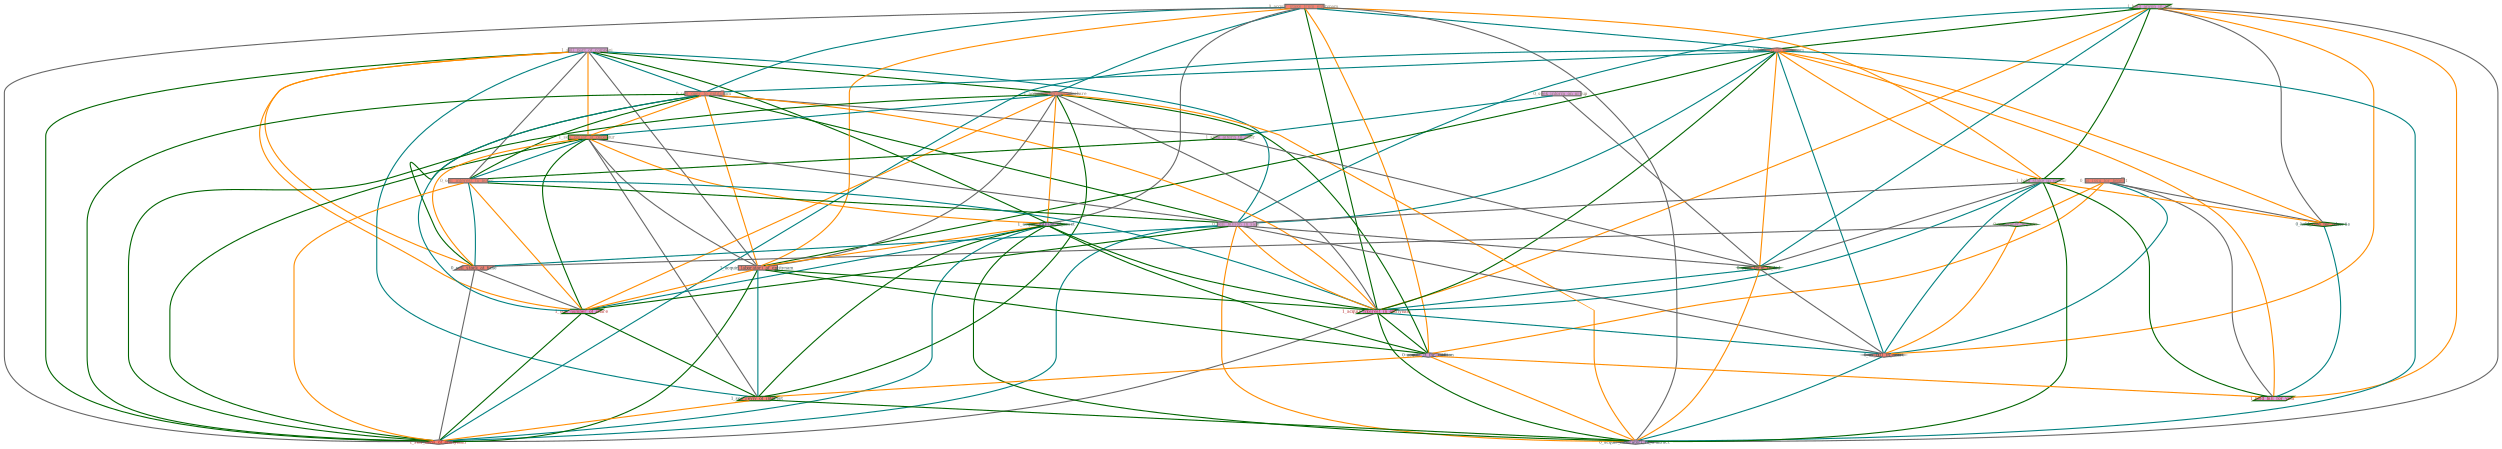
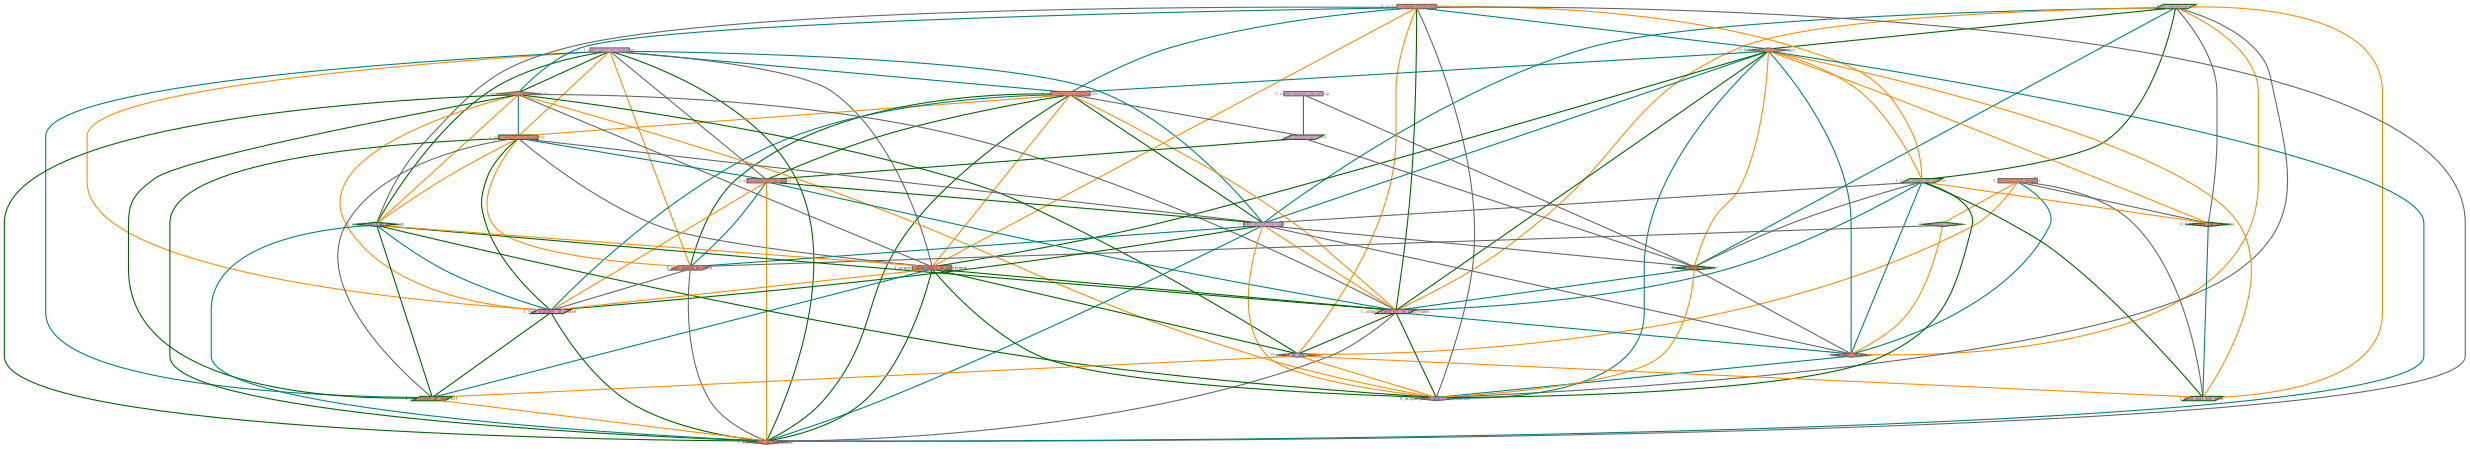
edge "1_acquir_million_of_asset" -- "0_acquir_it_for_million": removed
edge "1_see_reviv_of_interest" -- "0_acquir_laboratori_in_transact": now "1_acquir_laboratori_of_entitynam" -- "0_acquir_laboratori_in_transact"
